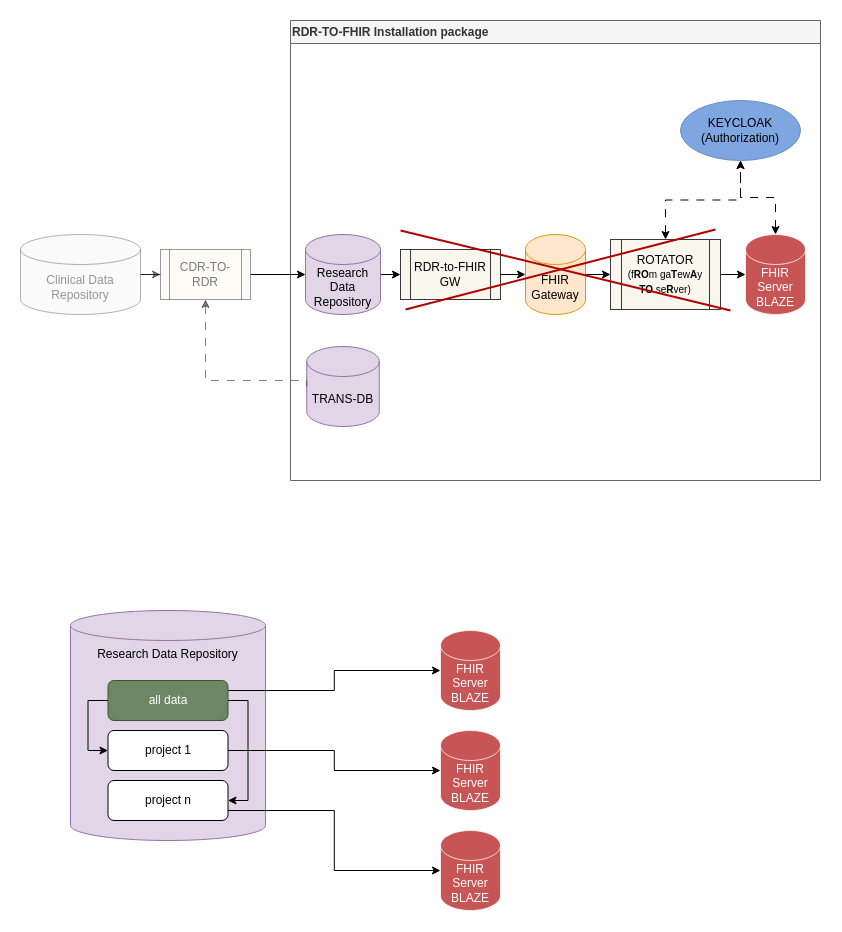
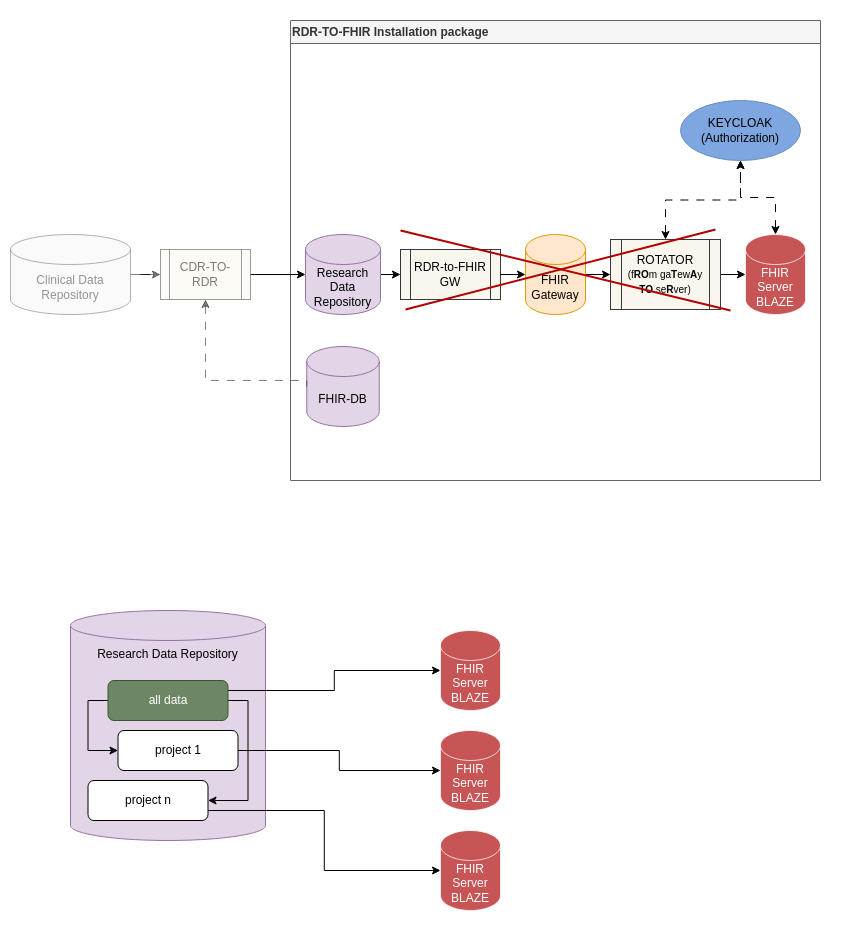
node "Clinical Data Repository": moved (81, 275) -> (71, 275)
node "TRANS-DB": label "TRANS-DB" -> "FHIR-DB"
node "project 1": moved (168, 751) -> (178, 751)
node "project n": moved (168, 801) -> (148, 801)
